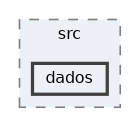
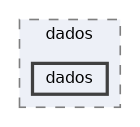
cluster "src": label "src" -> "dados"
